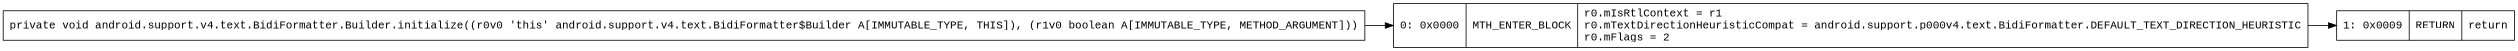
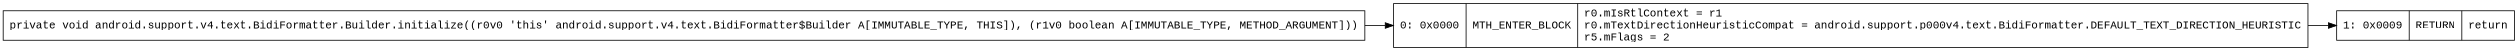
node "0: 0x0000": text "r0.mFlags = 2" -> "r5.mFlags = 2"
